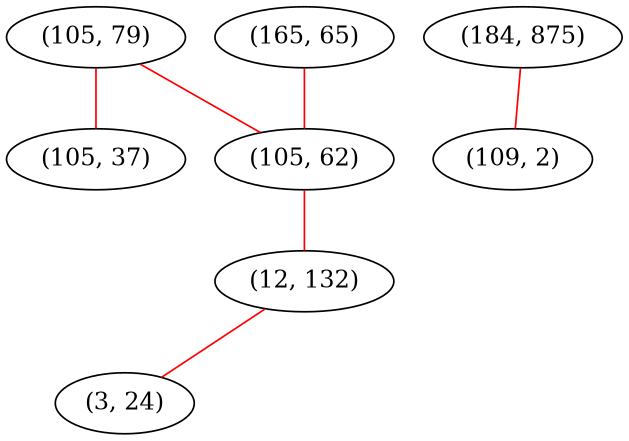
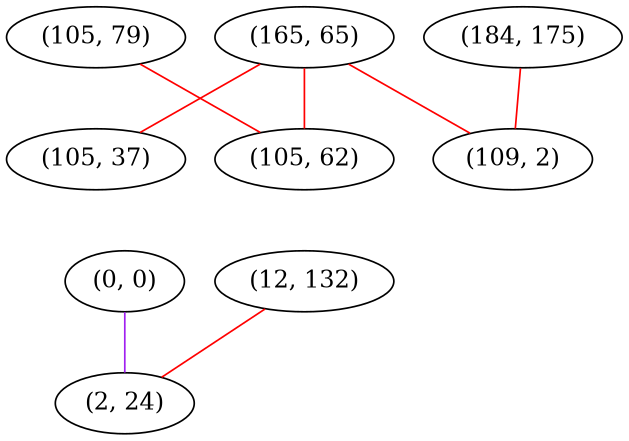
node "(184, 875)": label "(184, 875)" -> "(184, 175)"
edge "(105, 79)" -- "(105, 37)": now "(165, 65)" -- "(105, 37)"
edge "(165, 65)" -- "(109, 2)": added
edge "(105, 62)" -- "(12, 132)": removed
node "(0, 0)": added
node "(3, 24)": label "(3, 24)" -> "(2, 24)"
